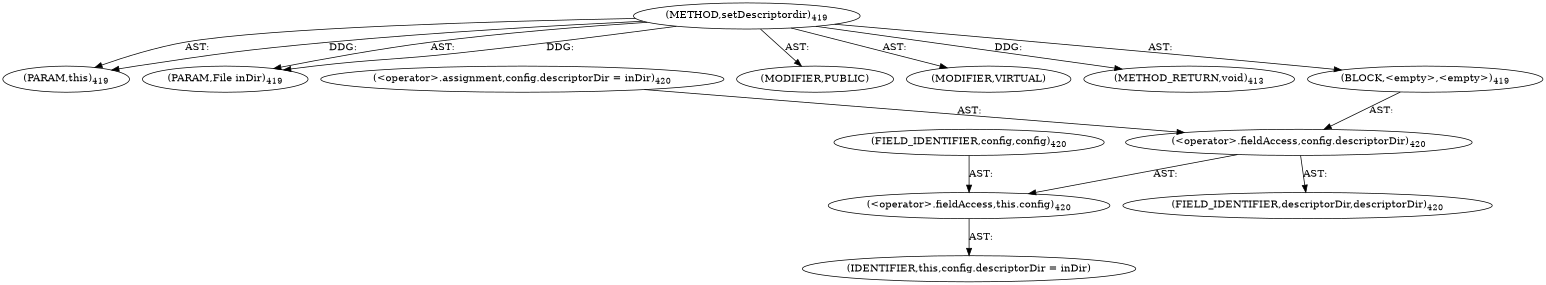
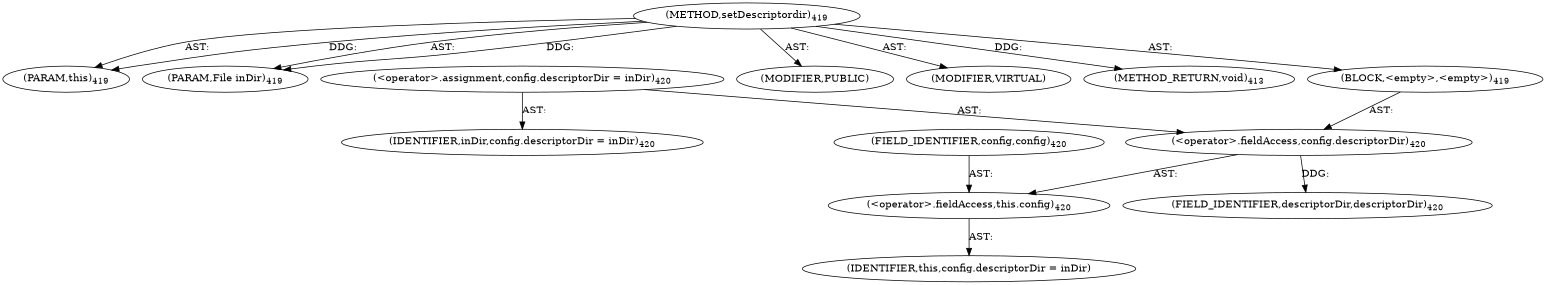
node "(IDENTIFIER,inDir,config.descriptorDir = inDir)": added
edge "(<operator>.fieldAccess,config.descriptorDir)" -> "(FIELD_IDENTIFIER,descriptorDir,descriptorDir)": label "AST: " -> "DDG: "
